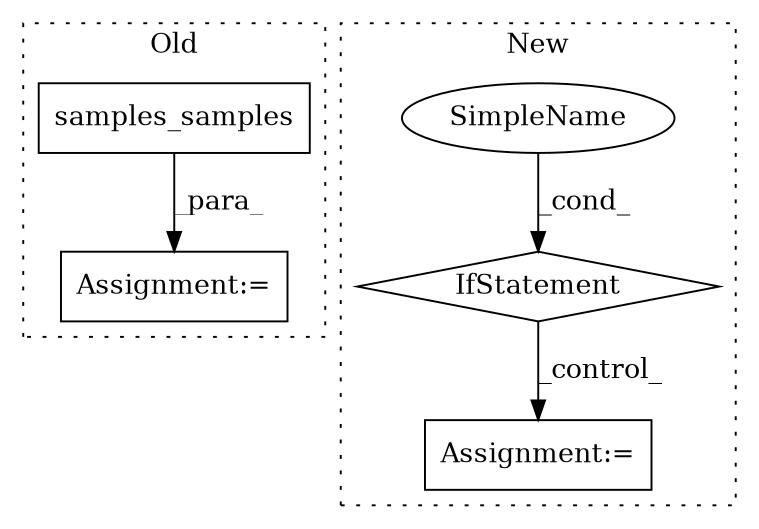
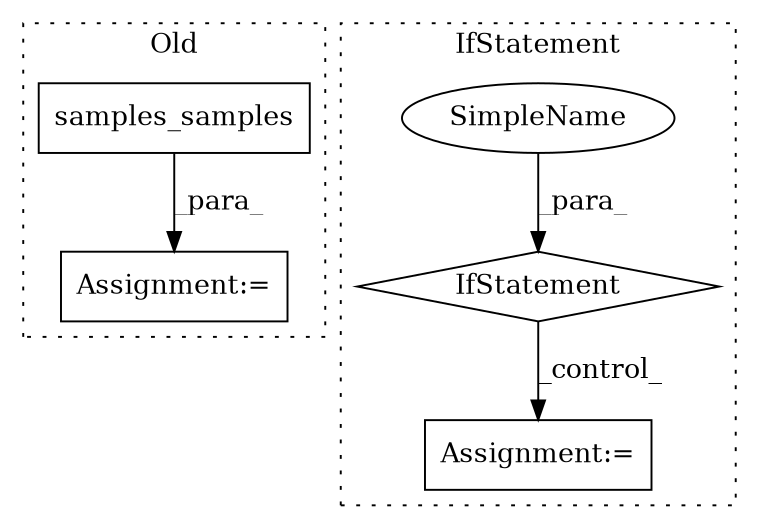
cluster "New": label "New" -> "IfStatement"
edge "SimpleName" -> "IfStatement": label "_cond_" -> "_para_"
